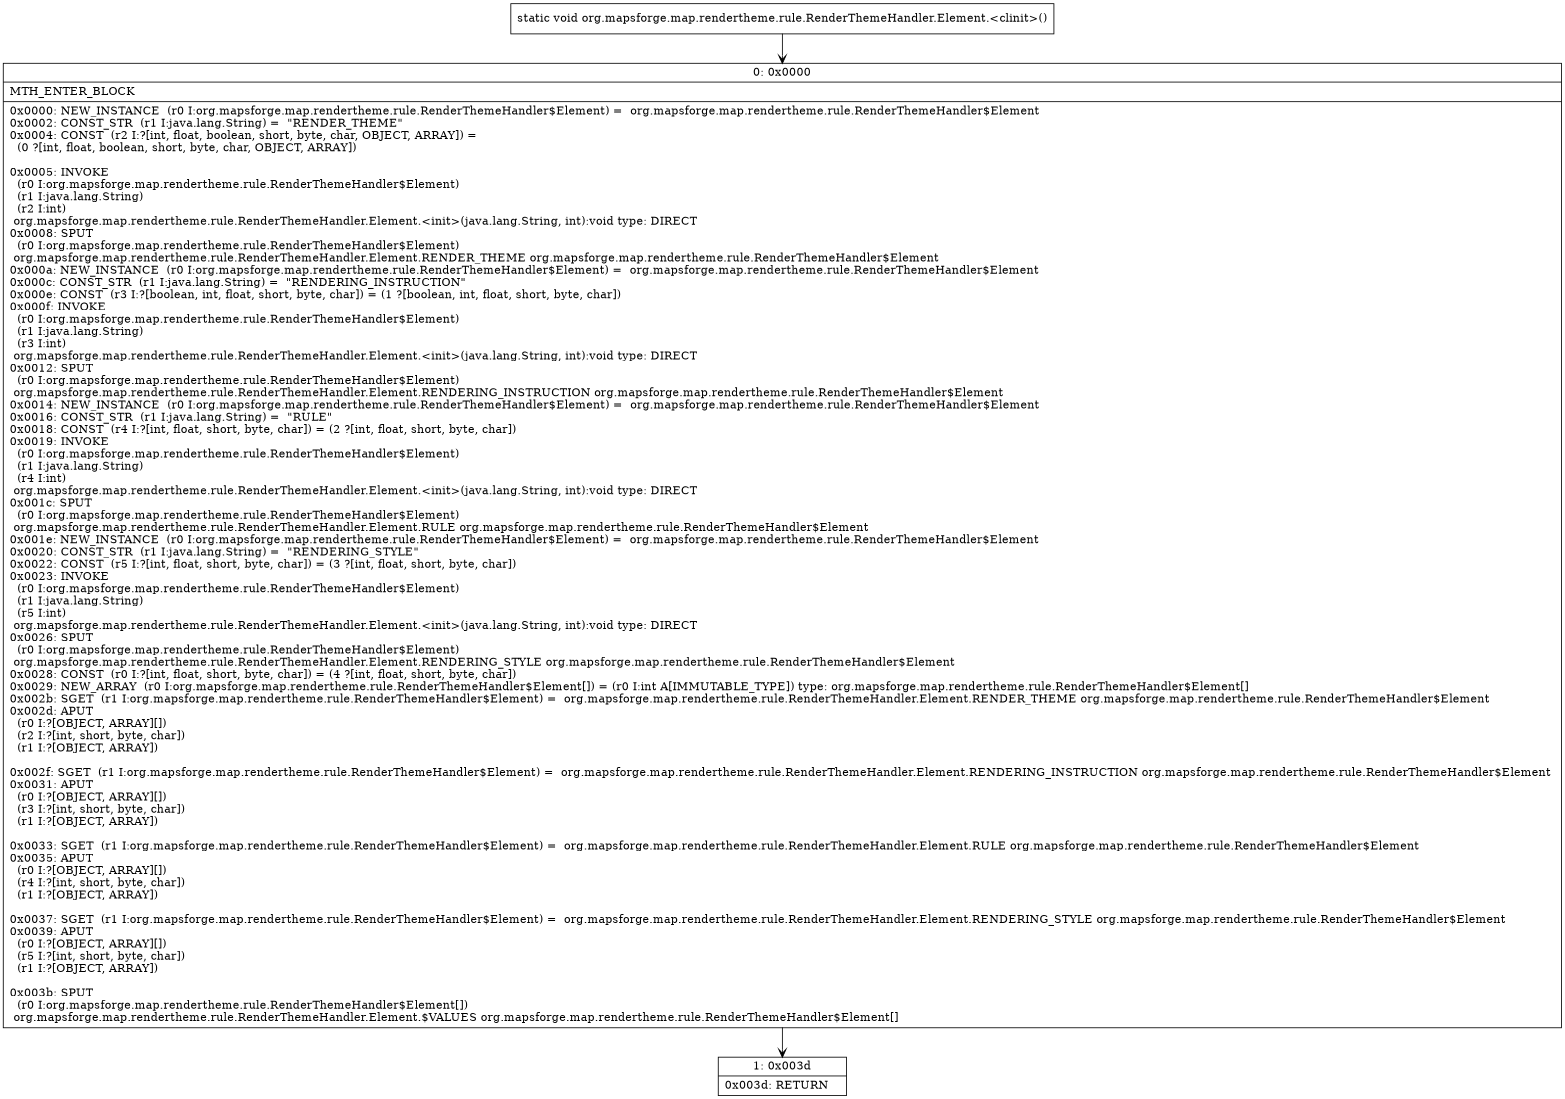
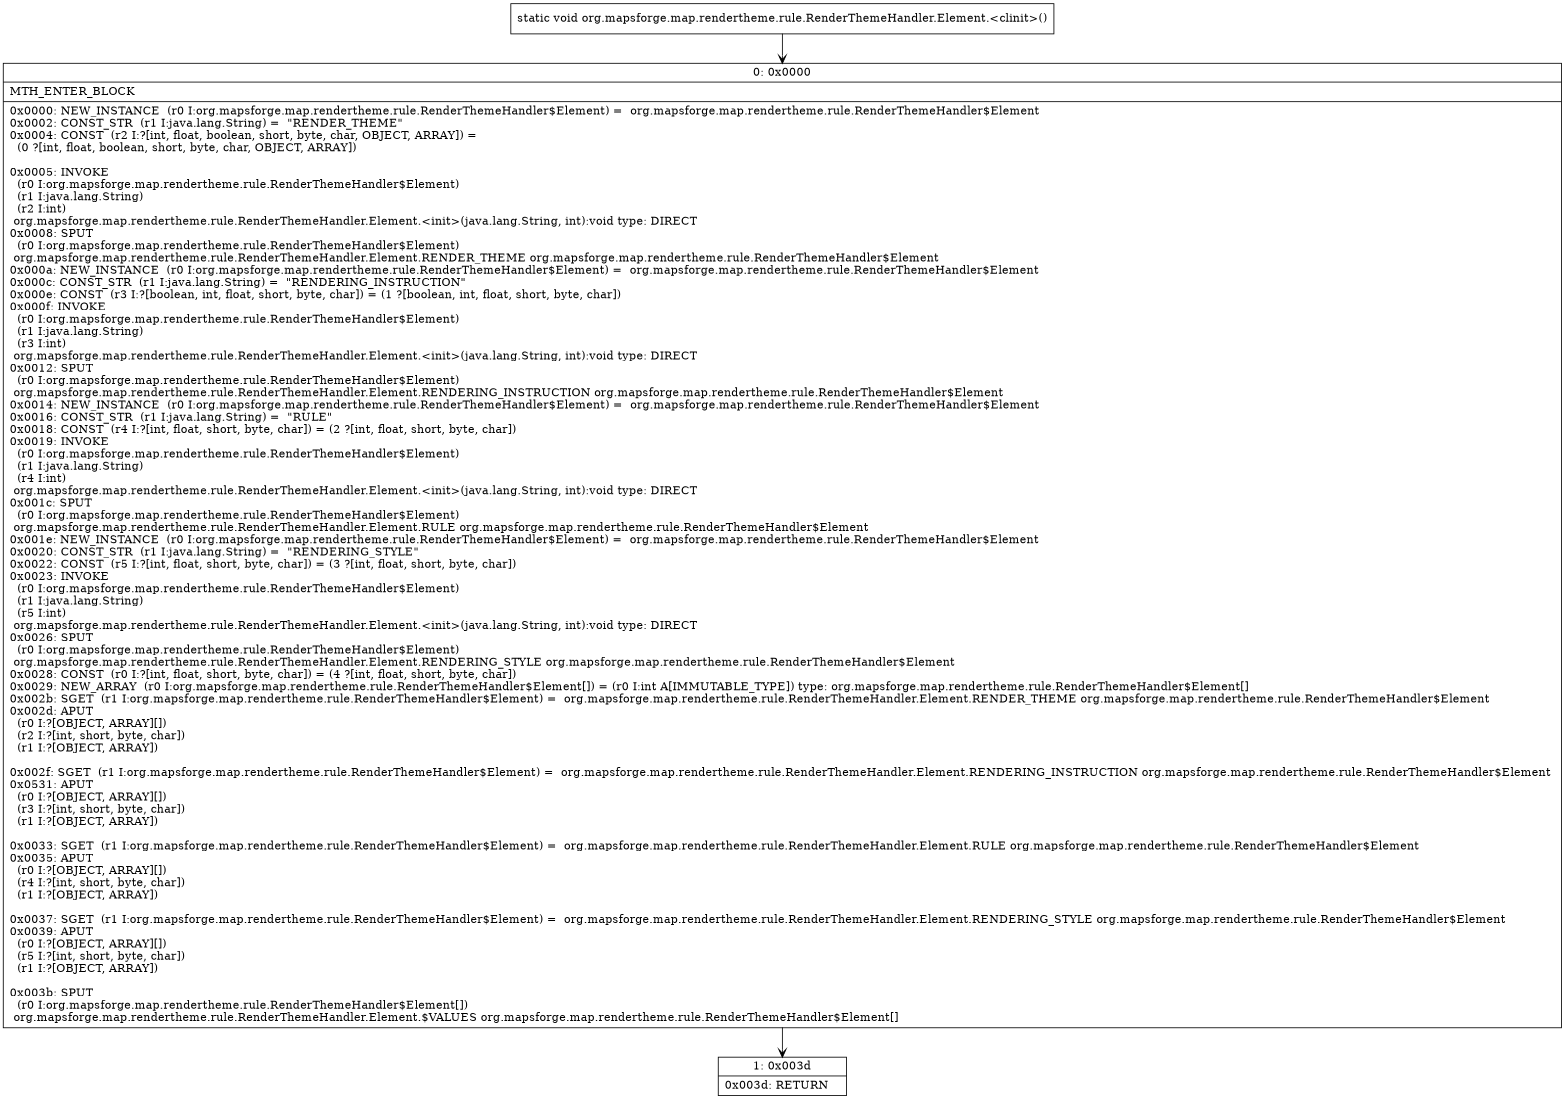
node "0: 0x0000": text "0x0031: APUT" -> "0x0531: APUT"
